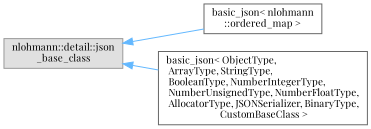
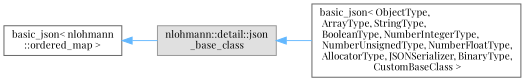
edge "basic_json< nlohmann ::ordered_map >" -> "nlohmann::detail::json _base_class": reversed
